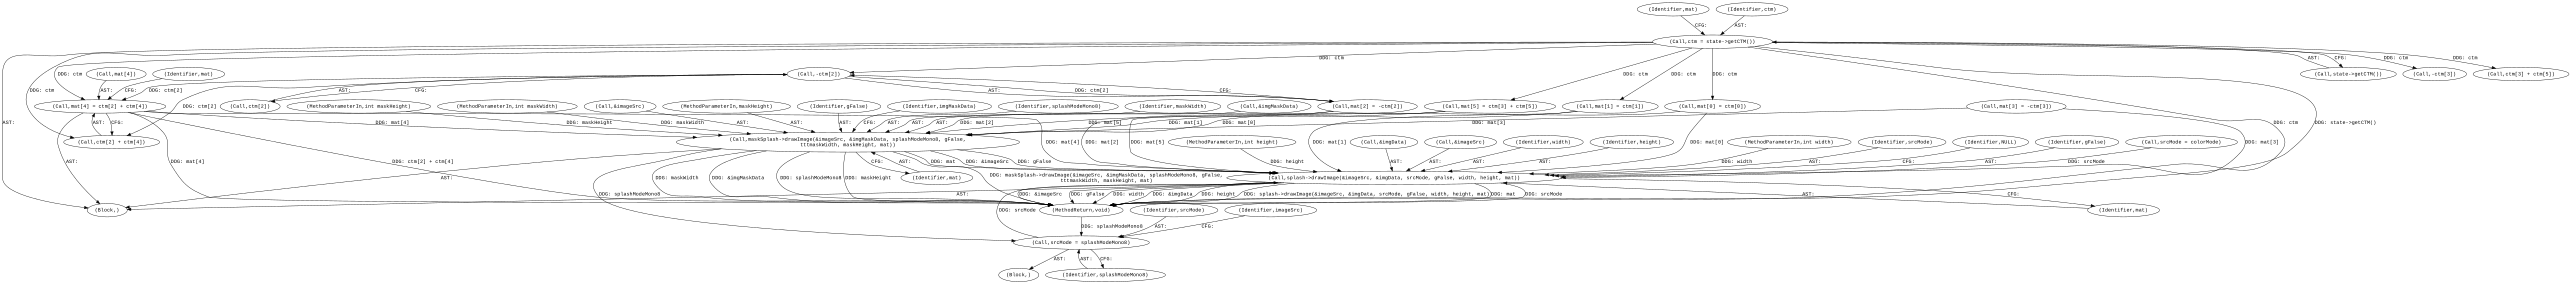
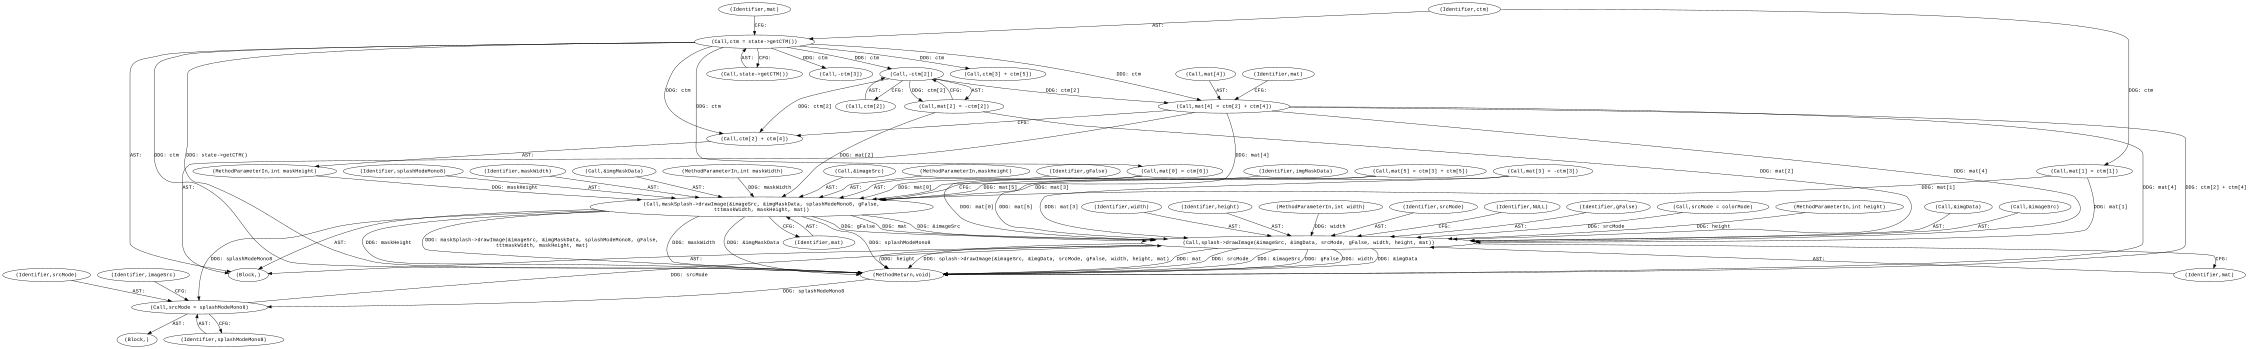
edge "(Call,ctm = state->getCTM())" -> "(Call,mat[1] = ctm[1])": now "(Identifier,ctm)" -> "(Call,mat[1] = ctm[1])"
edge "(Call,ctm = state->getCTM())" -> "(Call,mat[5] = ctm[3] + ctm[5])": removed, label "DDG: ctm"
edge "(Call,ctm[2] + ctm[4])" -> "(Call,mat[4] = ctm[2] + ctm[4])": now "(Call,ctm[2] + ctm[4])" -> "(MethodParameterIn,int maskHeight)"
